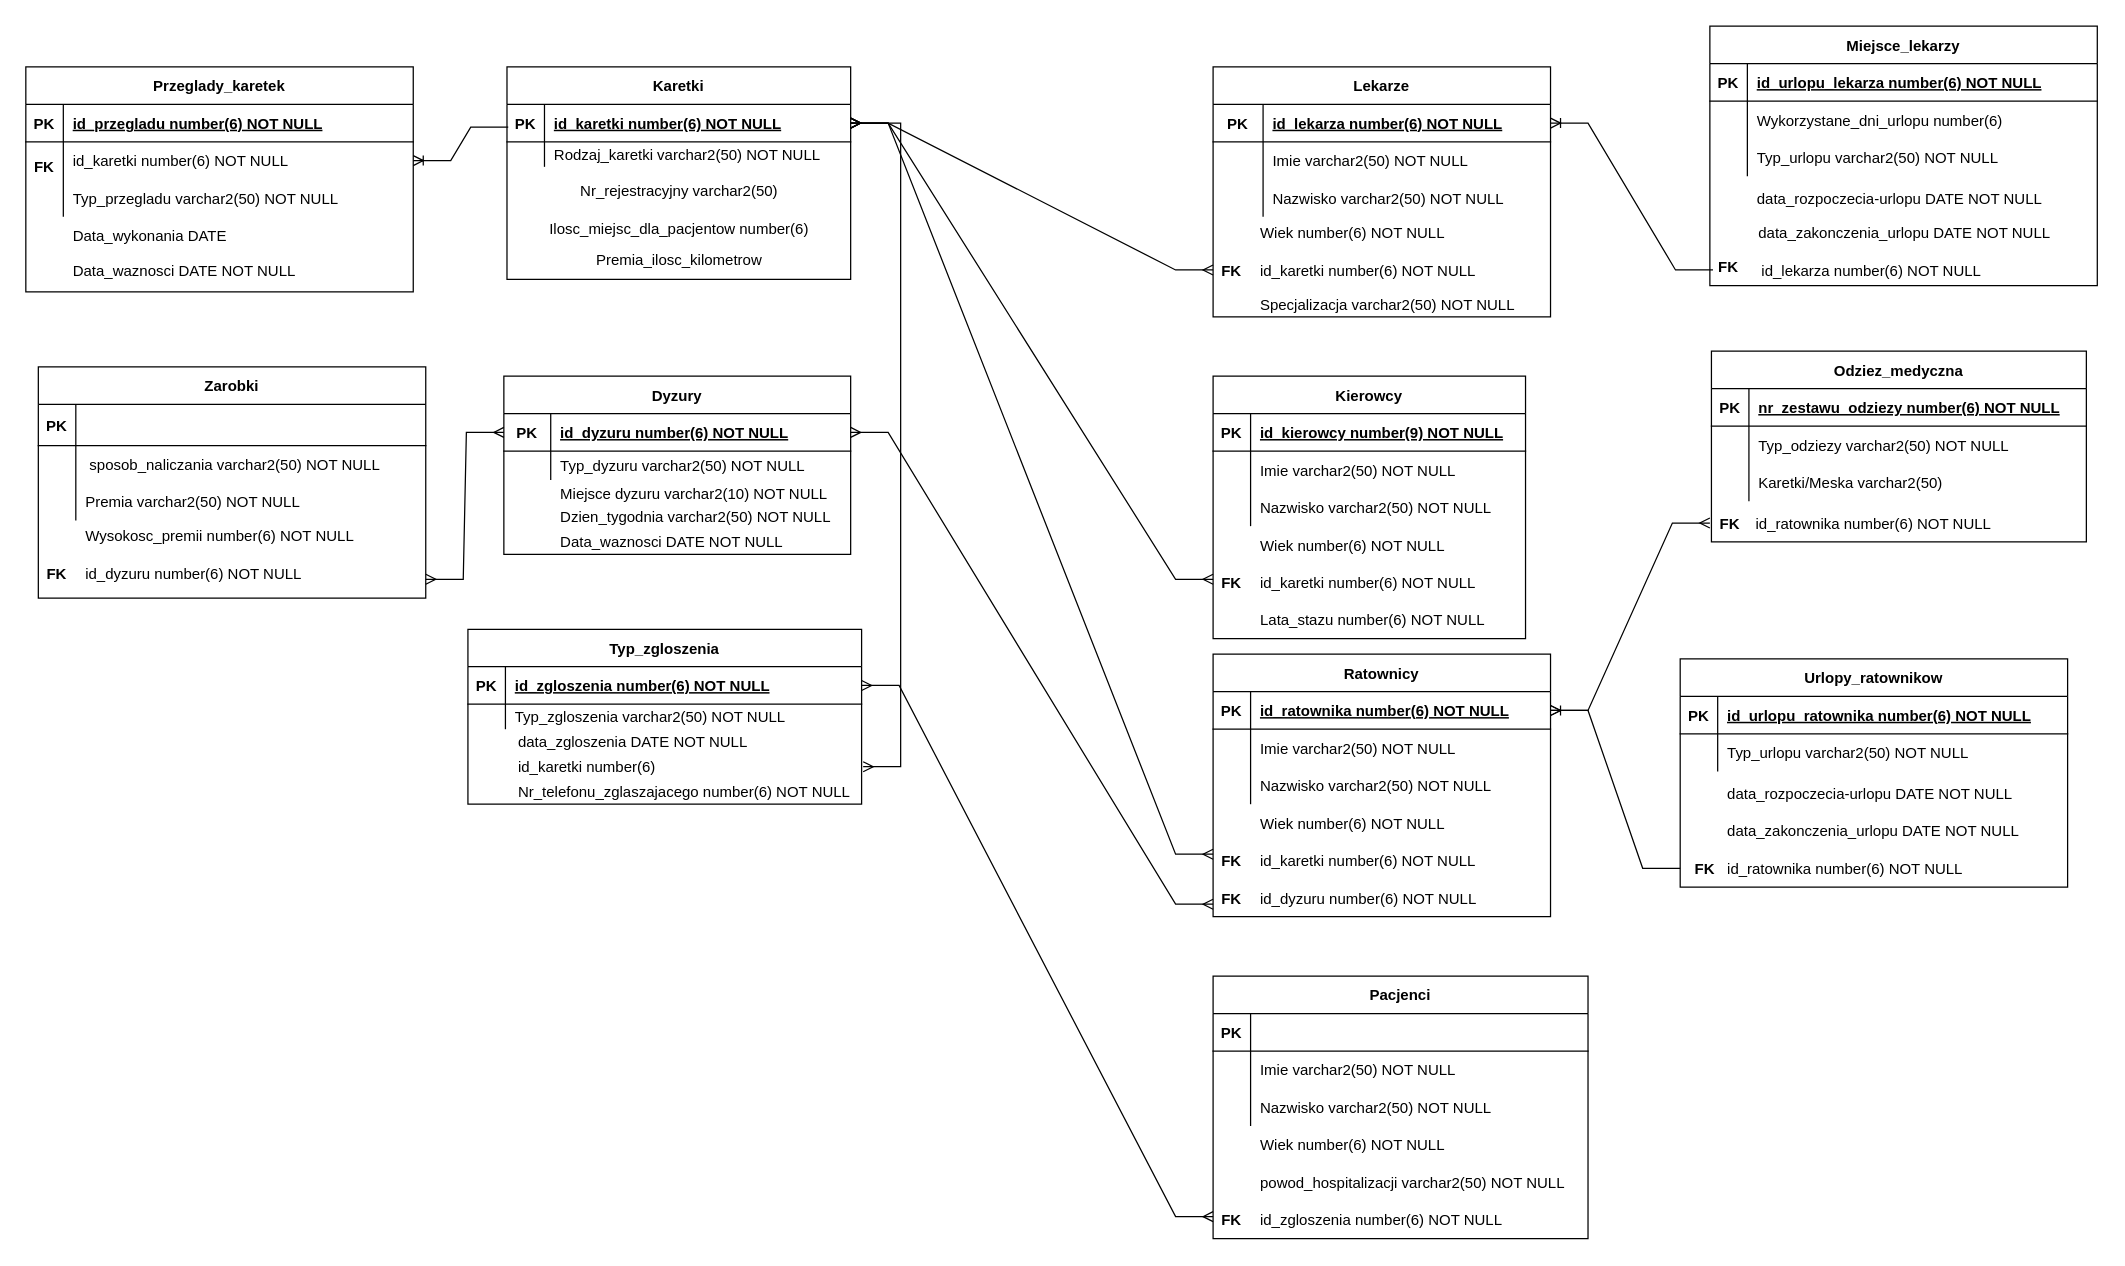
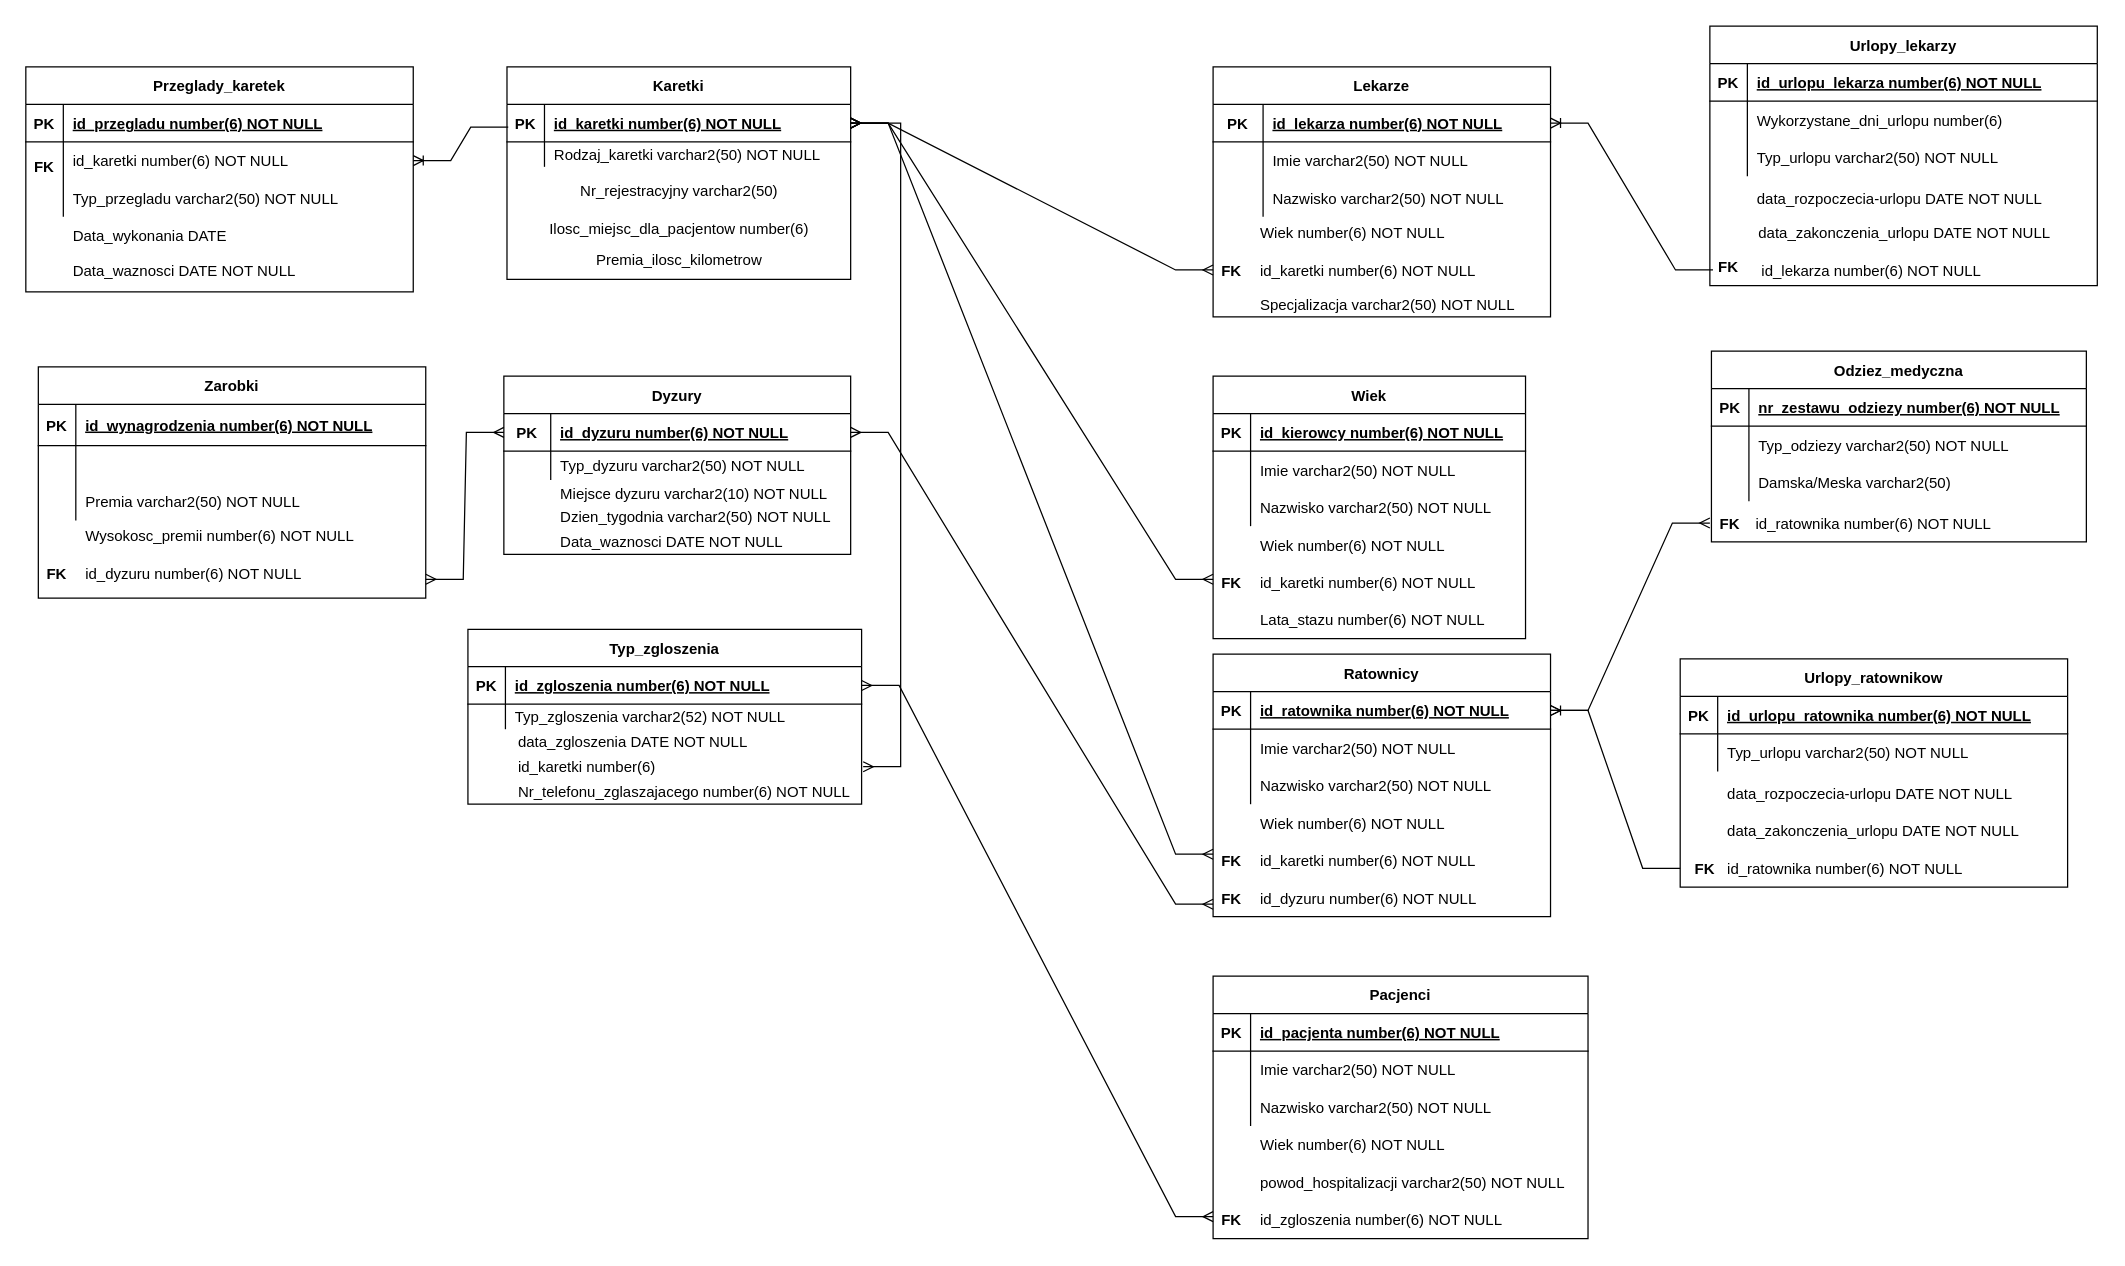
node "Miejsce_lekarzy": label "Miejsce_lekarzy" -> "Urlopy_lekarzy"
node "Kierowcy": label "Kierowcy" -> "Wiek"
node "id_wynagrodzenia number(6) NOT NULL": added
node "id_kierowcy number(9) NOT NULL": label "id_kierowcy number(9) NOT NULL" -> "id_kierowcy number(6) NOT NULL"
node "sposob_naliczania varchar2(50) NOT NULL": removed
node "Karetki/Meska varchar2(50)": label "Karetki/Meska varchar2(50)" -> "Damska/Meska varchar2(50)"
node "Typ_zgloszenia varchar2(50) NOT NULL": label "Typ_zgloszenia varchar2(50) NOT NULL" -> "Typ_zgloszenia varchar2(52) NOT NULL"
node "id_pacjenta number(6) NOT NULL": added
